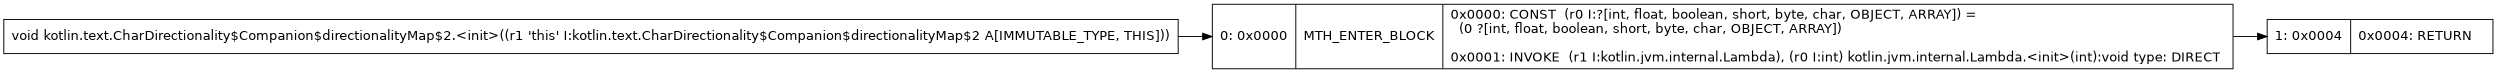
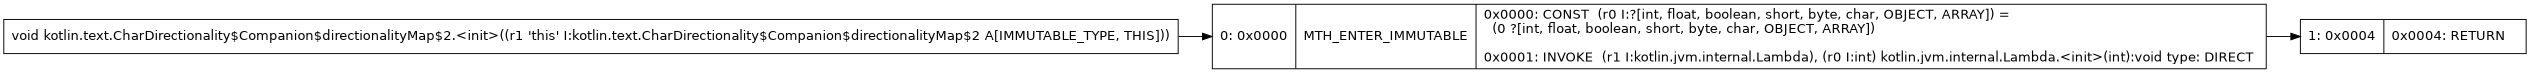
node "0: 0x0000": text "MTH_ENTER_BLOCK" -> "MTH_ENTER_IMMUTABLE"
